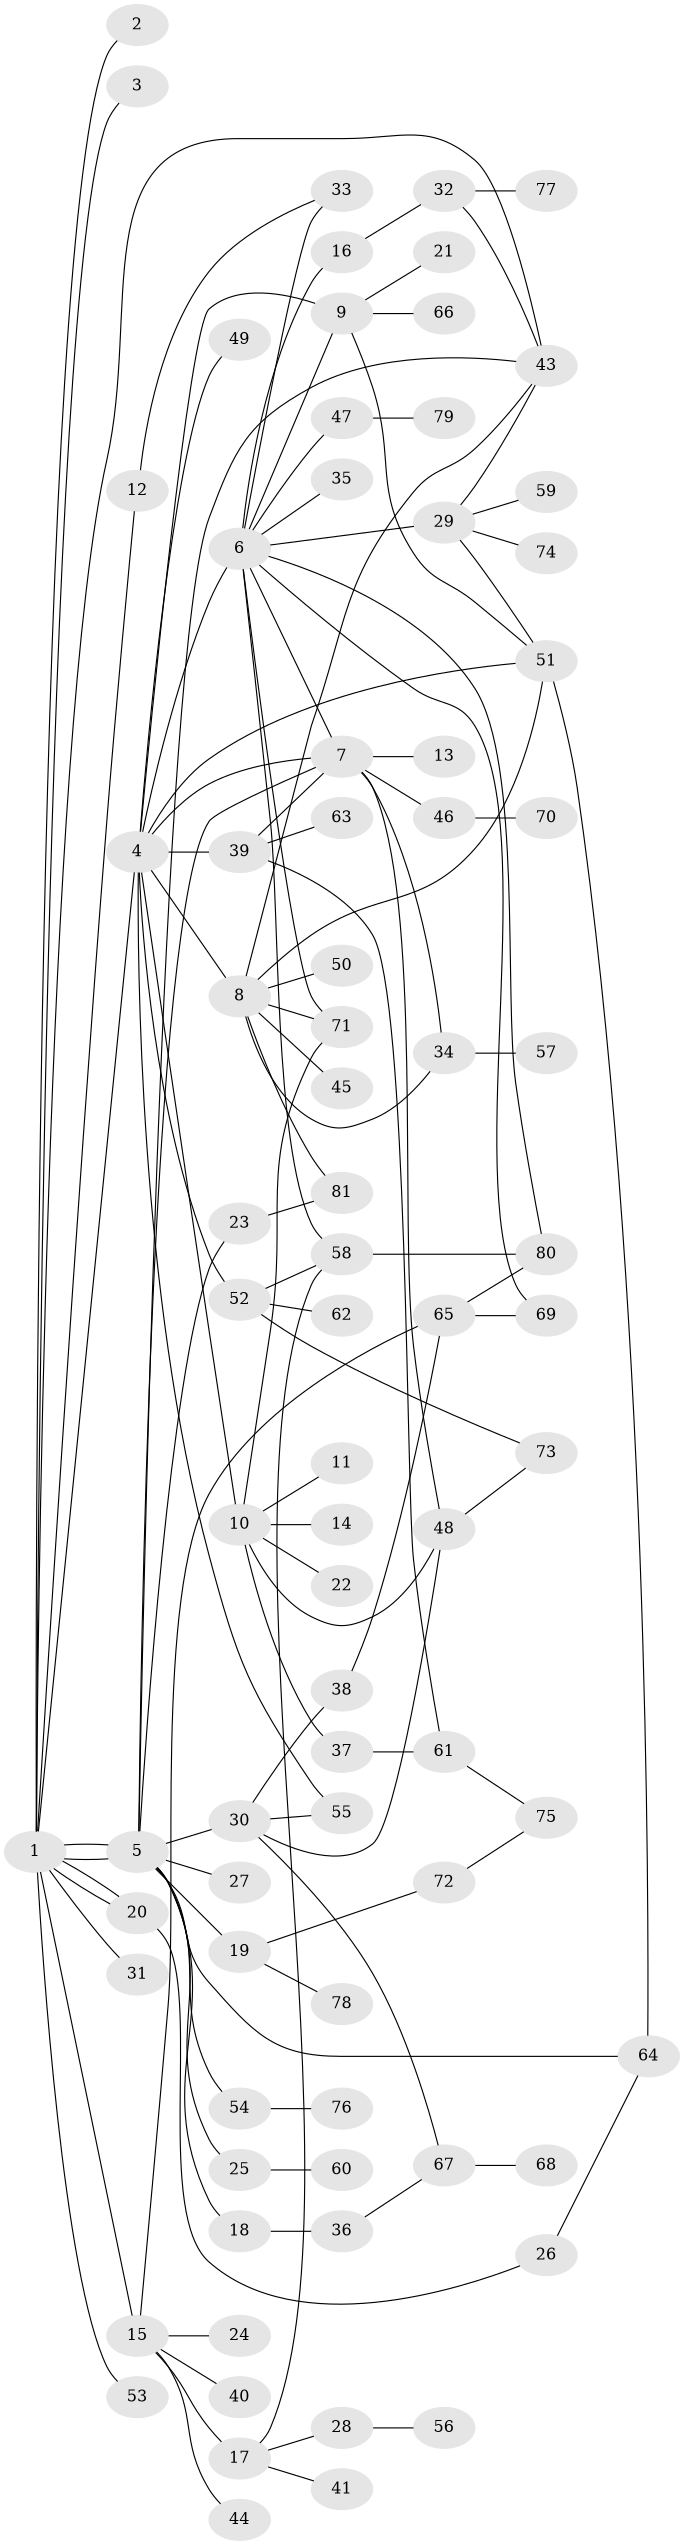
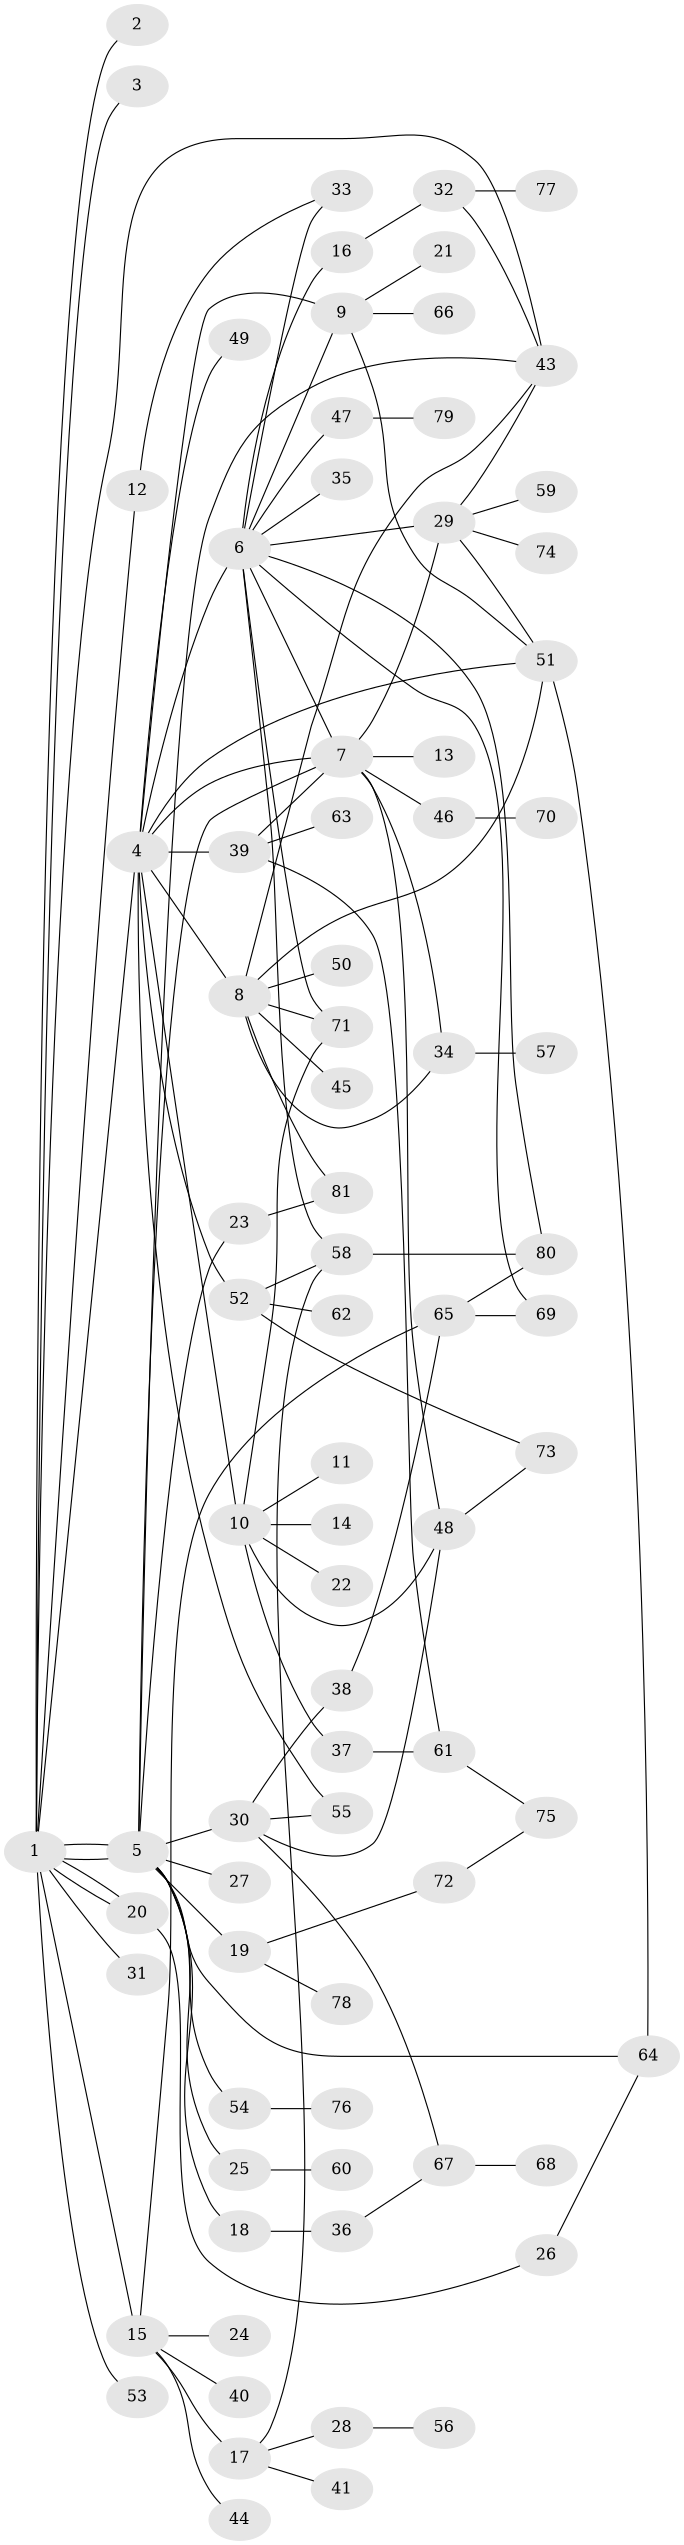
edge "29" -- "7": added
